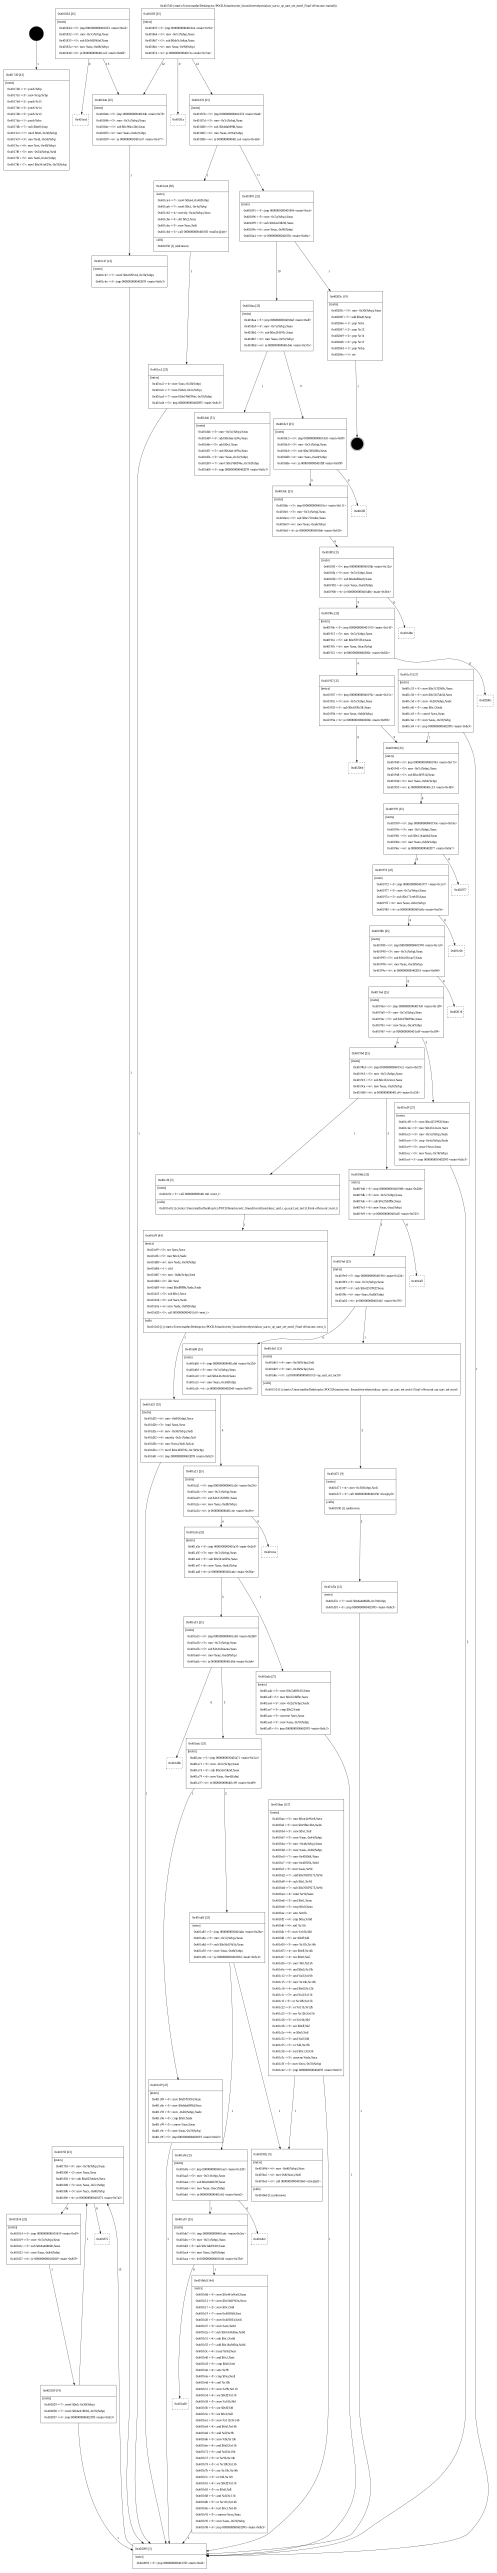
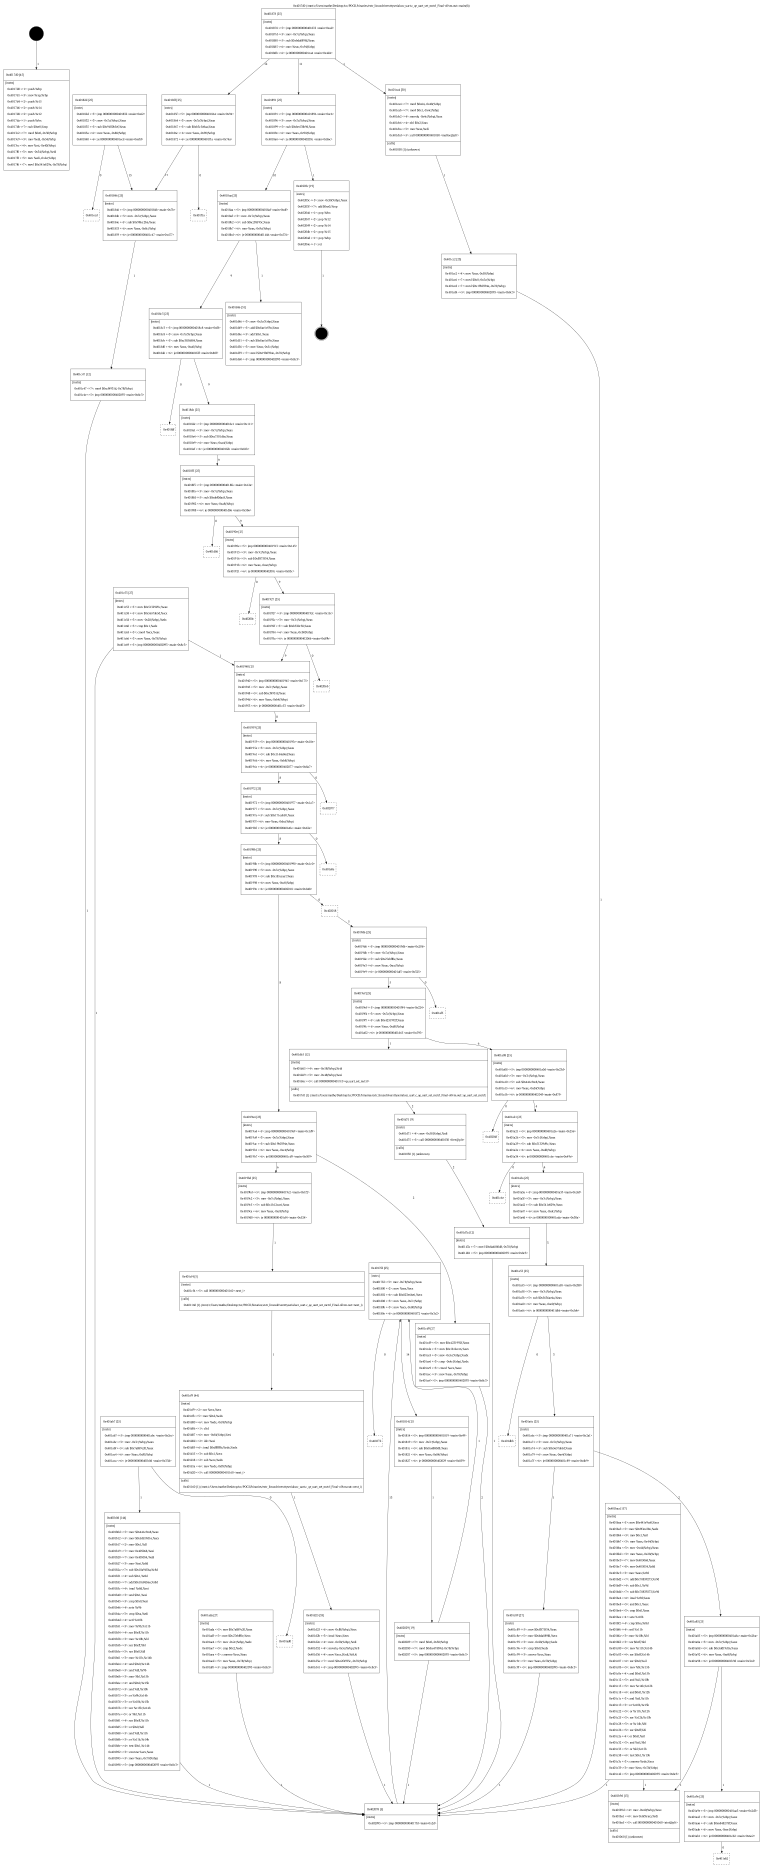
edge "0x40185f [25]" -> "0x401878 [25]": reversed
edge "0x4019bd [25]" -> "0x4019d6 [25]": now "0x402018" -> "0x4019d6 [25]"
node "0x40204f": added
edge "0x401a3a [25]" -> "0x401ada [27]": removed, label "1"
edge "0x401a9e [25]" -> "0x401ab7 [25]": removed, label "1"
